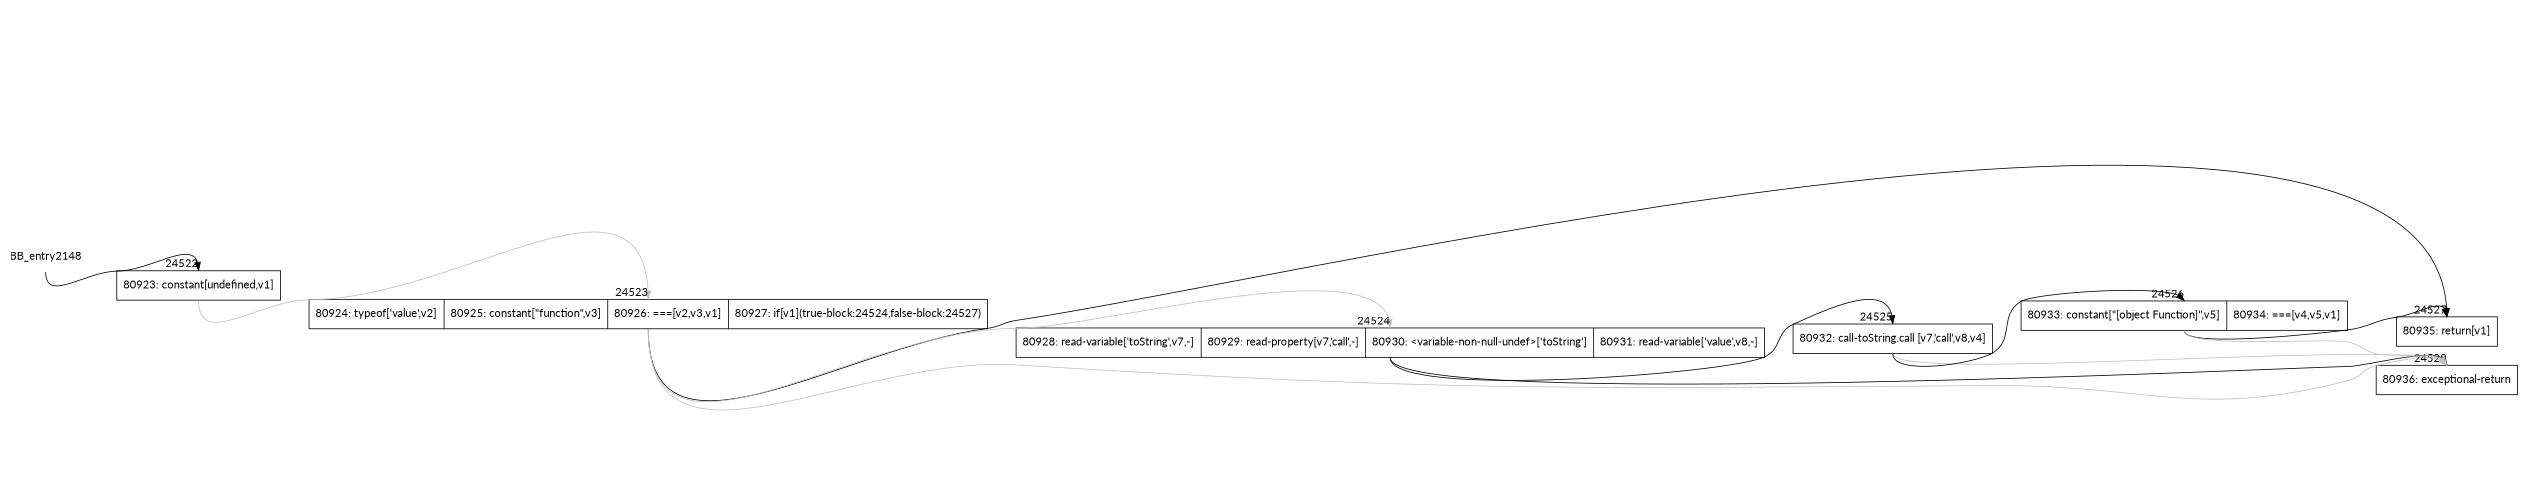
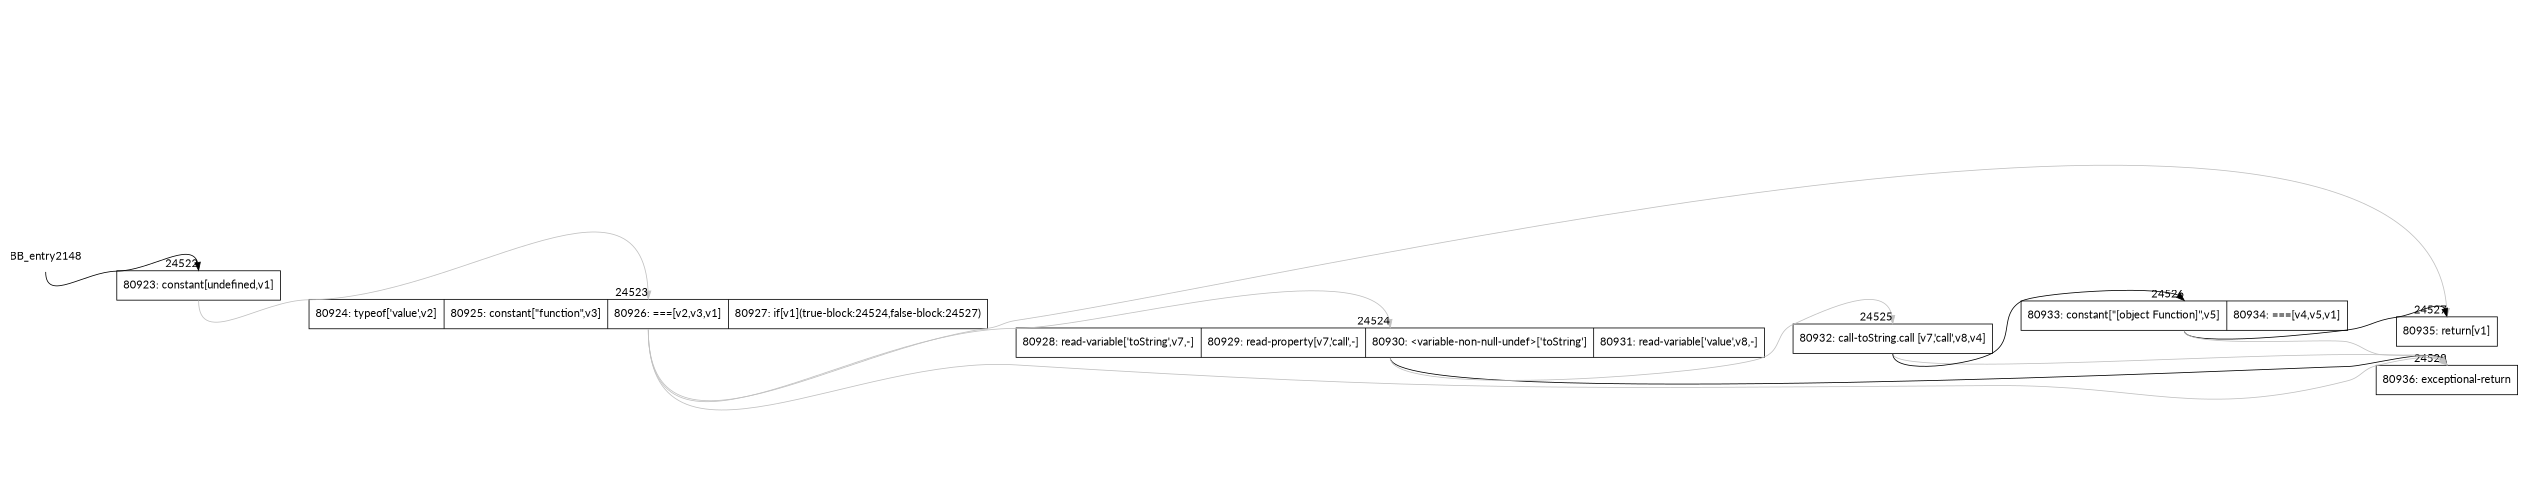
edge "80924: typeof['value',v2]" -> "80935: return[v1]": color black -> gray
edge "80928: read-variable['toString',v7,-]" -> "80932: call-toString.call [v7,'call',v8,v4]": color black -> gray
